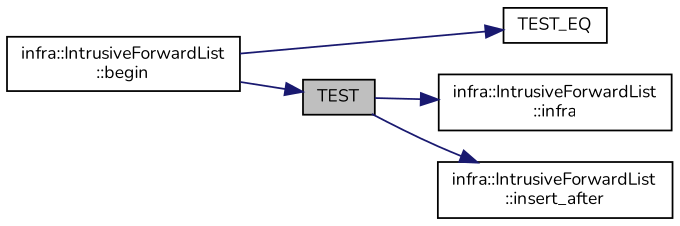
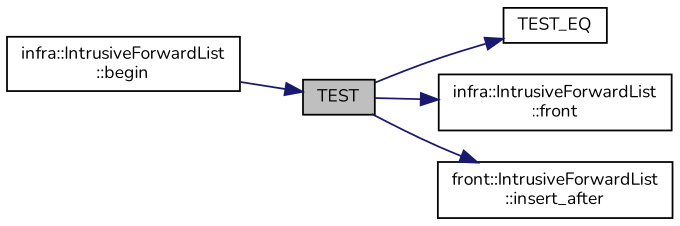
edge "infra::IntrusiveForwardList ::begin" -> "TEST_EQ": now "TEST" -> "TEST_EQ"
node "infra::IntrusiveForwardList ::infra": label "infra::IntrusiveForwardList ::infra" -> "infra::IntrusiveForwardList ::front"
node "infra::IntrusiveForwardList ::insert_after": label "infra::IntrusiveForwardList ::insert_after" -> "front::IntrusiveForwardList ::insert_after"
